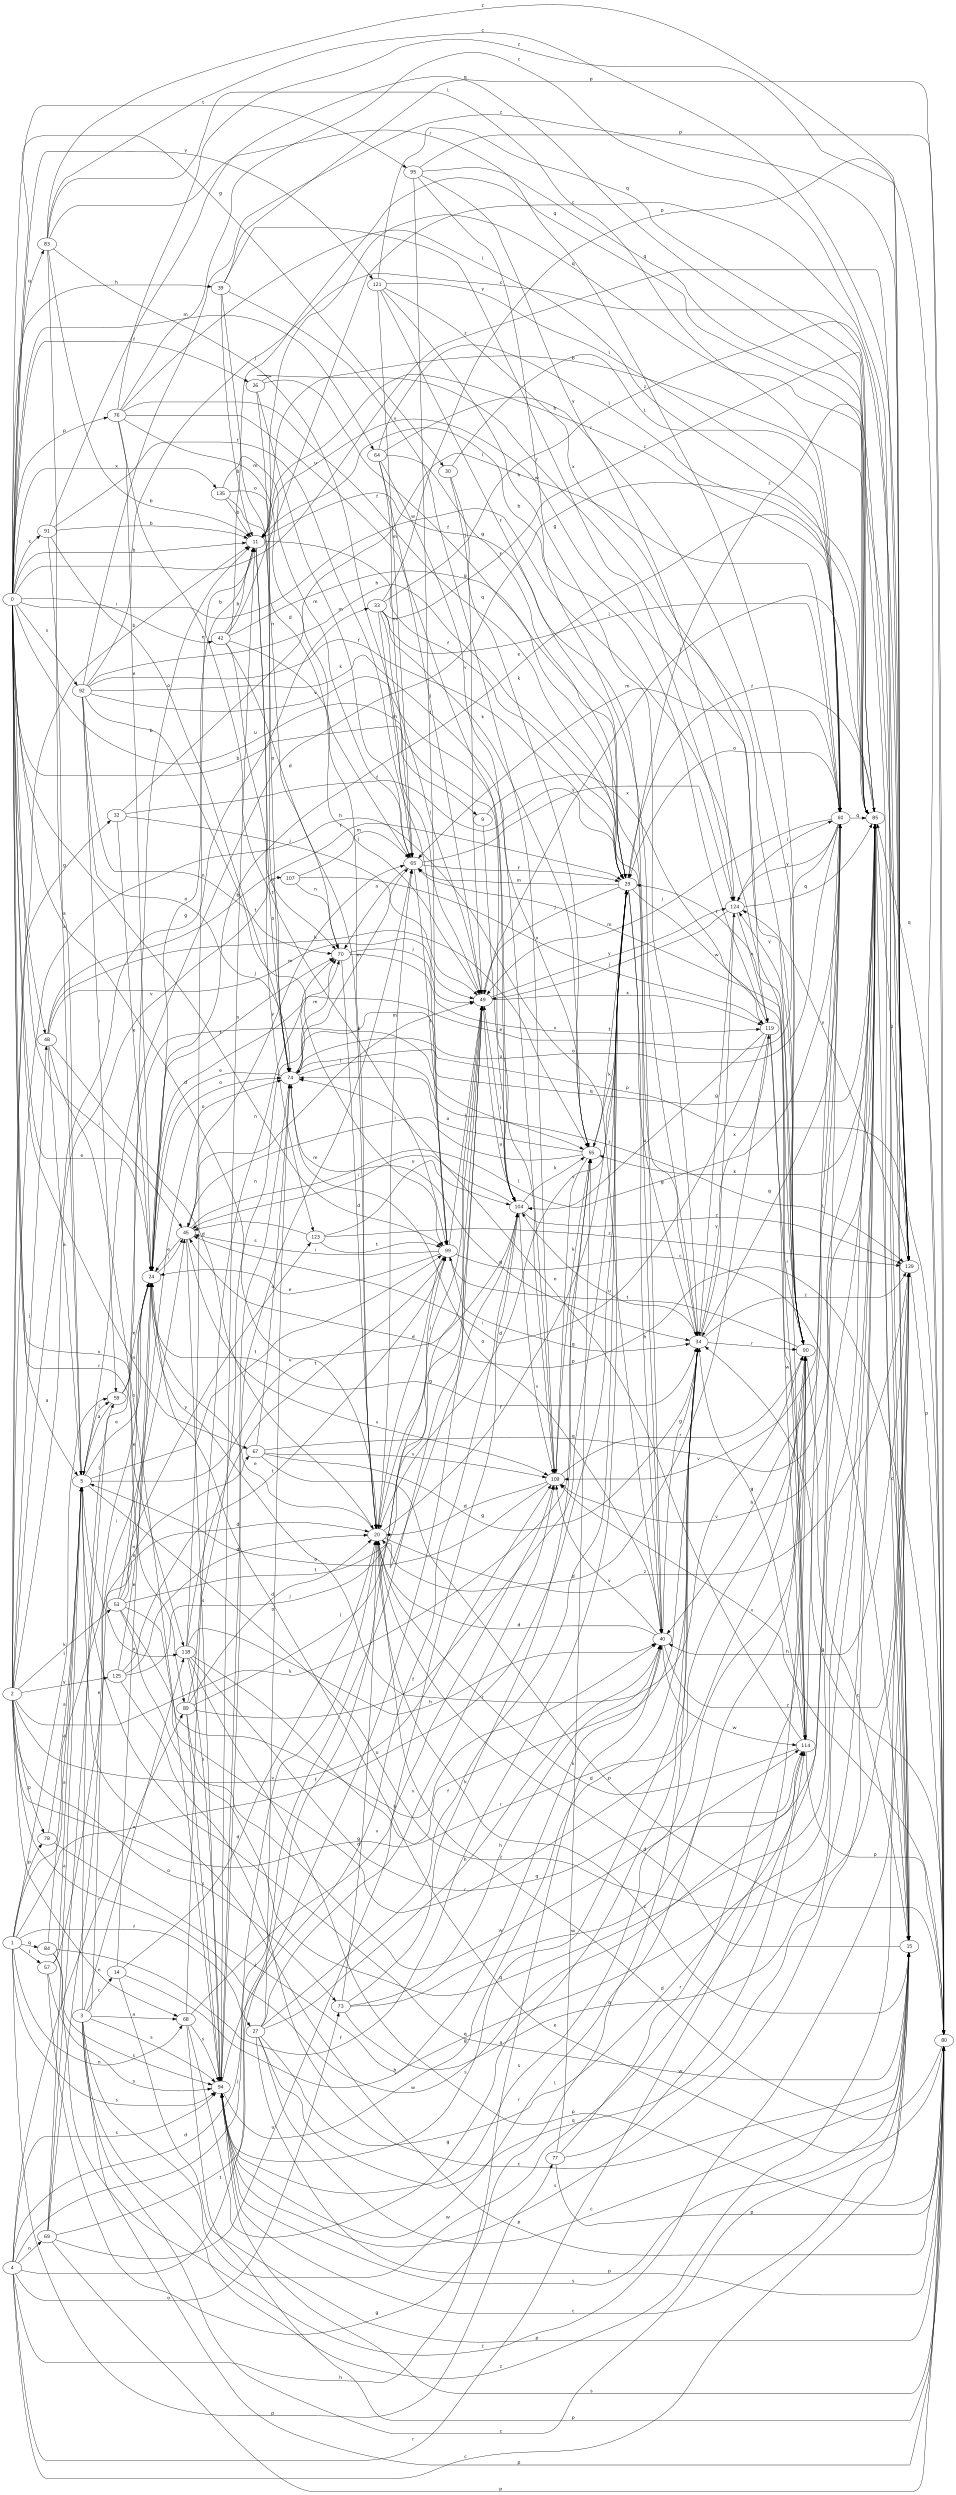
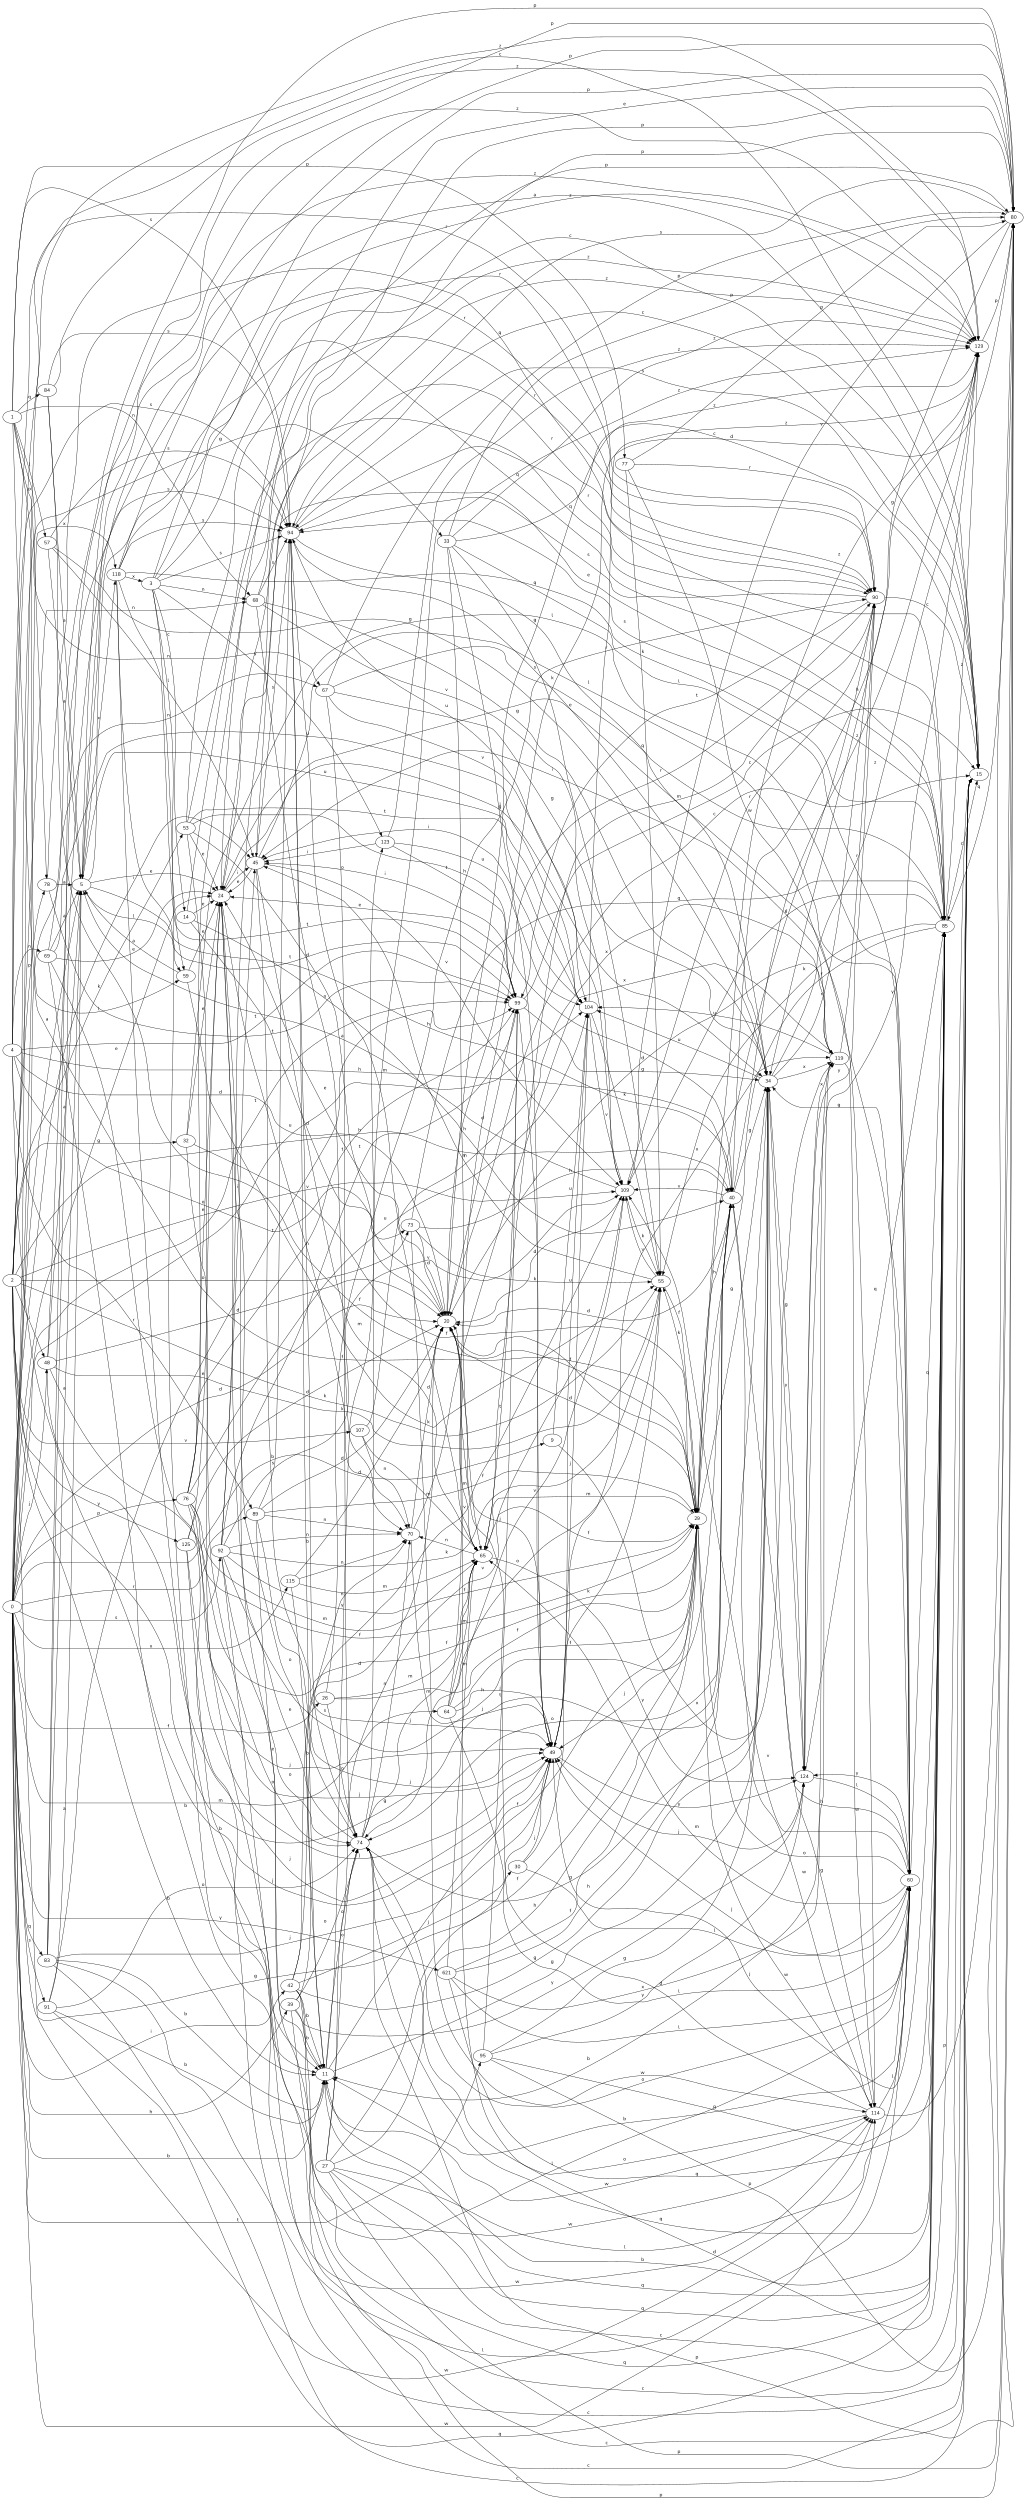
node "121": label "121" -> "621"
node "135": label "135" -> "115"
edge "74" -> "70": label "m" -> "n"
edge "92" -> "59": now "92" -> "45"
edge "125" -> "99": now "78" -> "99"
edge "3" -> "118": reversed
edge "1" -> "27": removed, label "f"
